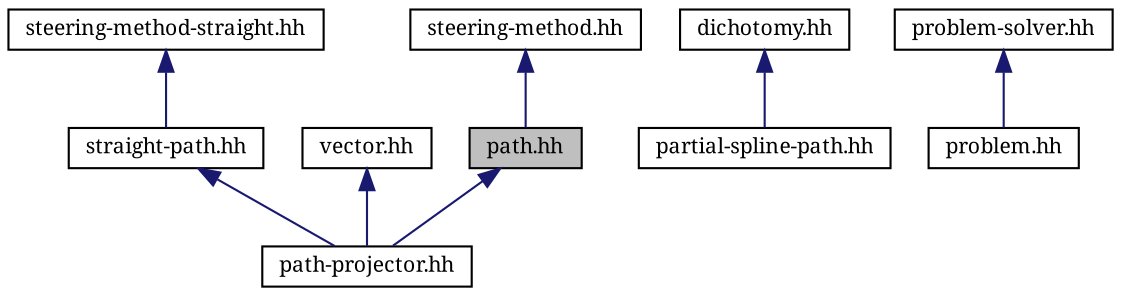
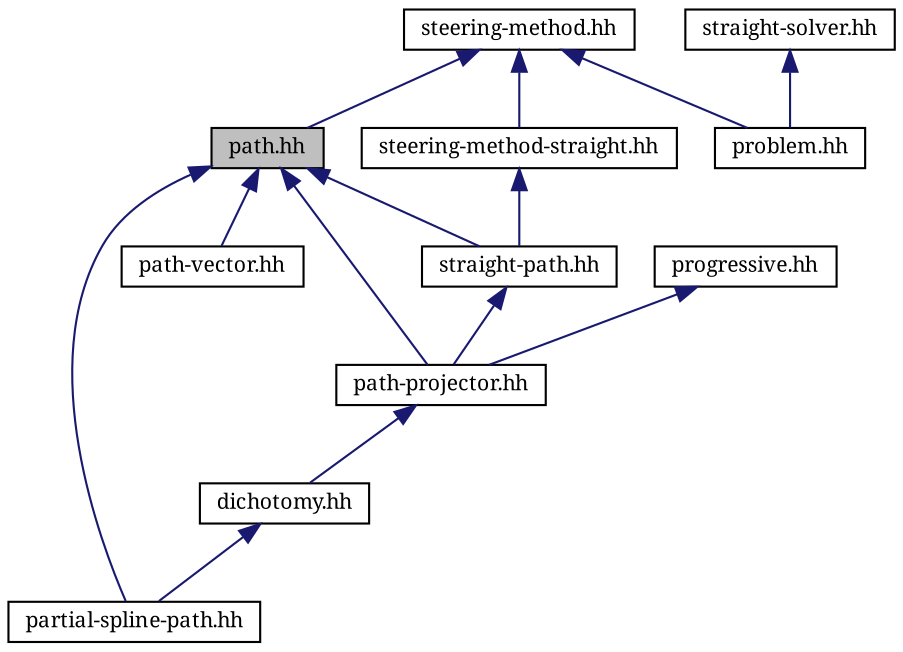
node "problem-solver.hh": label "problem-solver.hh" -> "straight-solver.hh"
edge "problem.hh" -> "steering-method.hh": added
edge "steering-method-straight.hh" -> "steering-method.hh": added
node "vector.hh": label "vector.hh" -> "progressive.hh"
edge "straight-path.hh" -> "path.hh": added
node "path-vector.hh": added
edge "partial-spline-path.hh" -> "path.hh": added
edge "dichotomy.hh" -> "path-projector.hh": added
